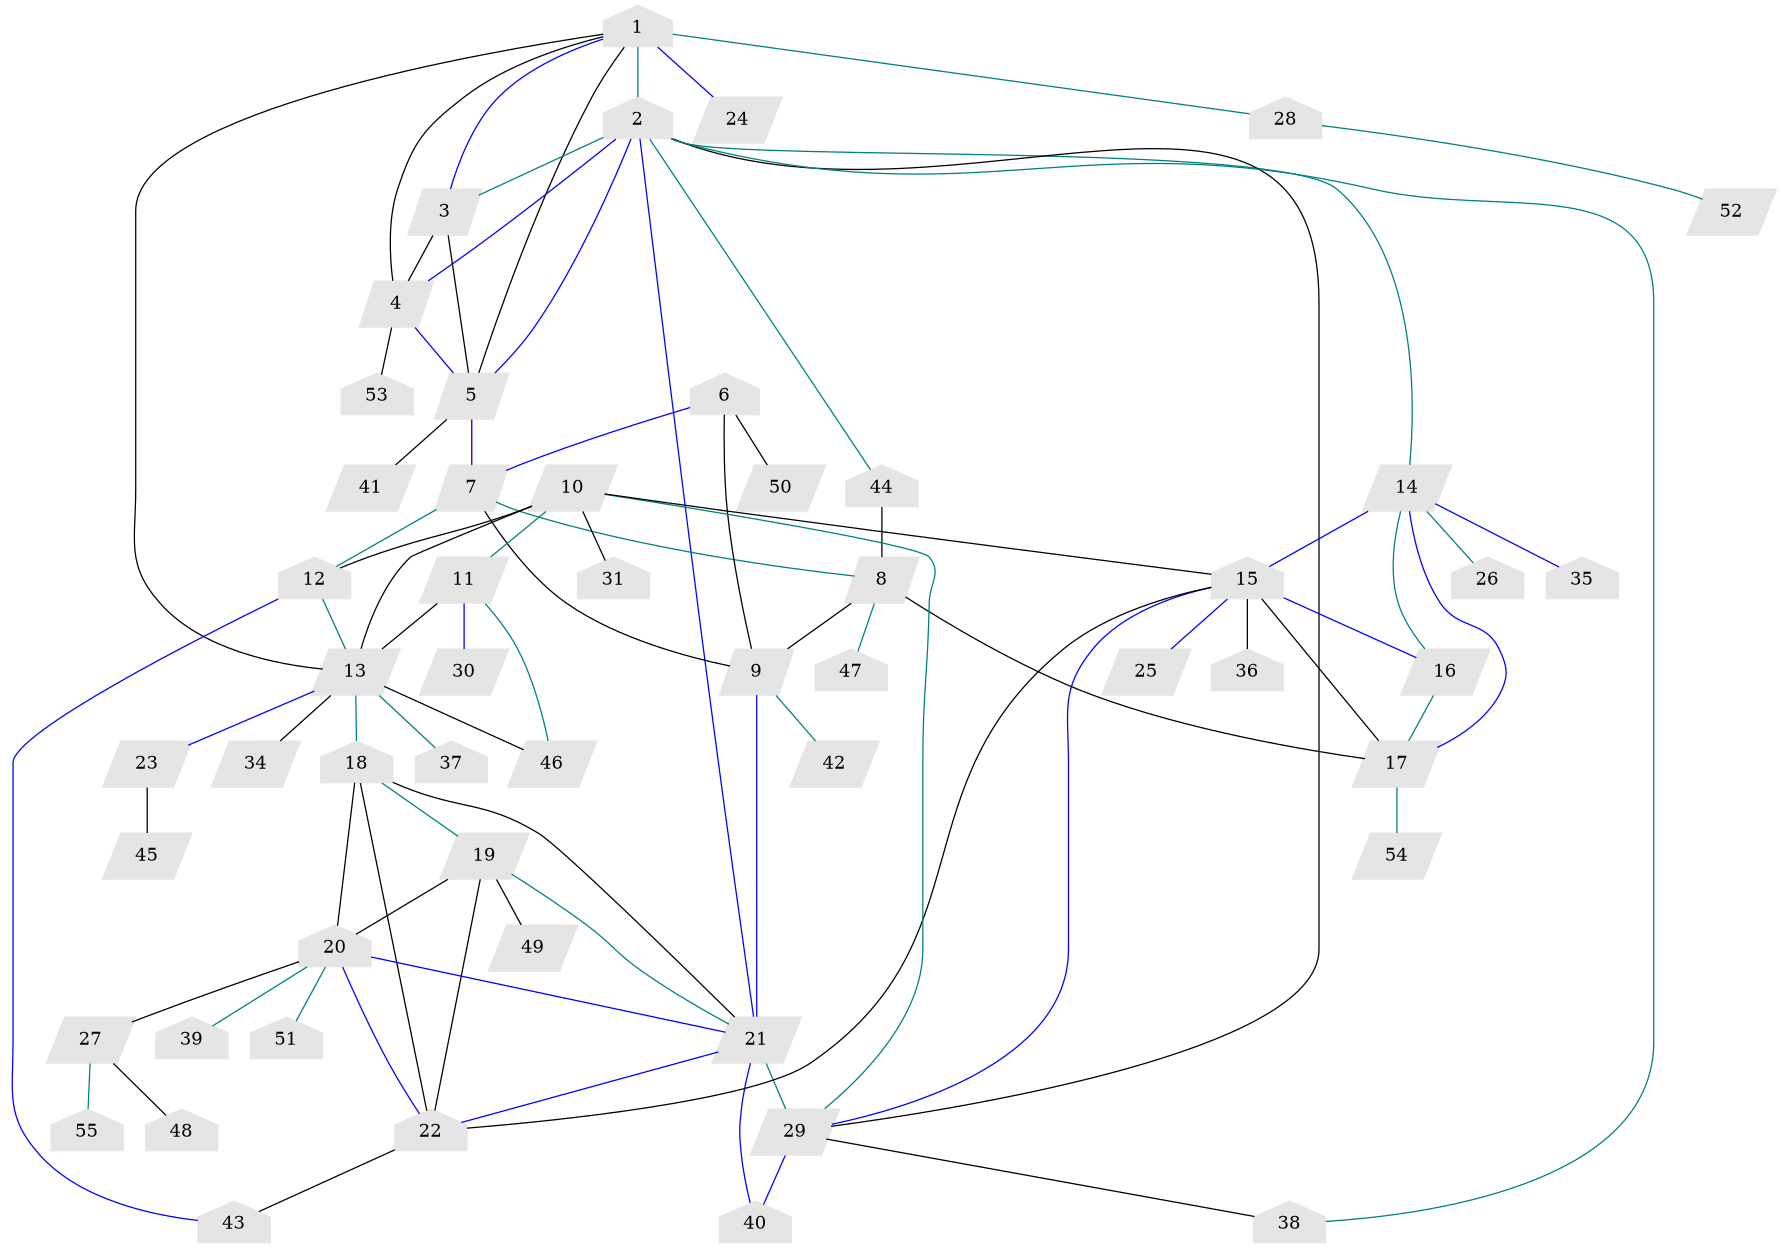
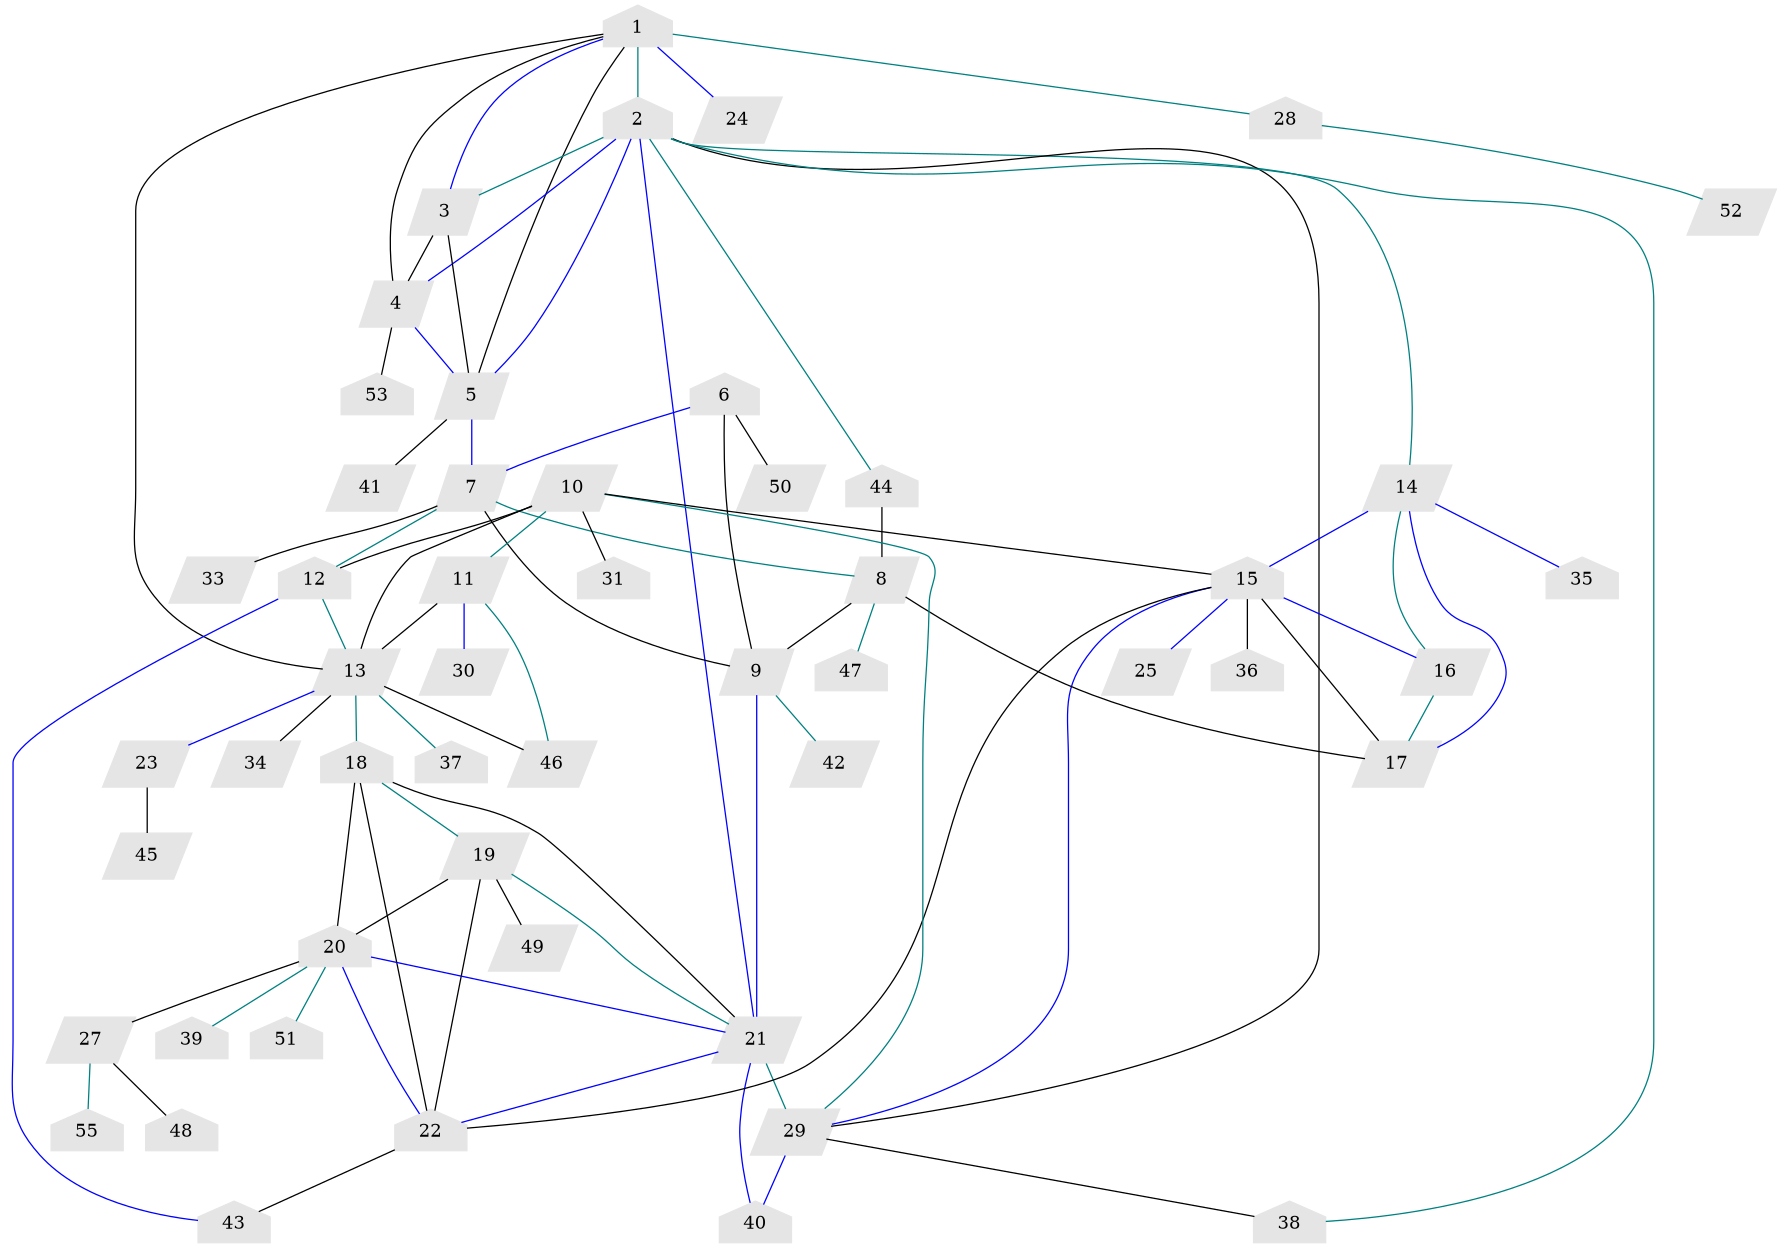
node "33": added
node "26": removed
node "54": removed
